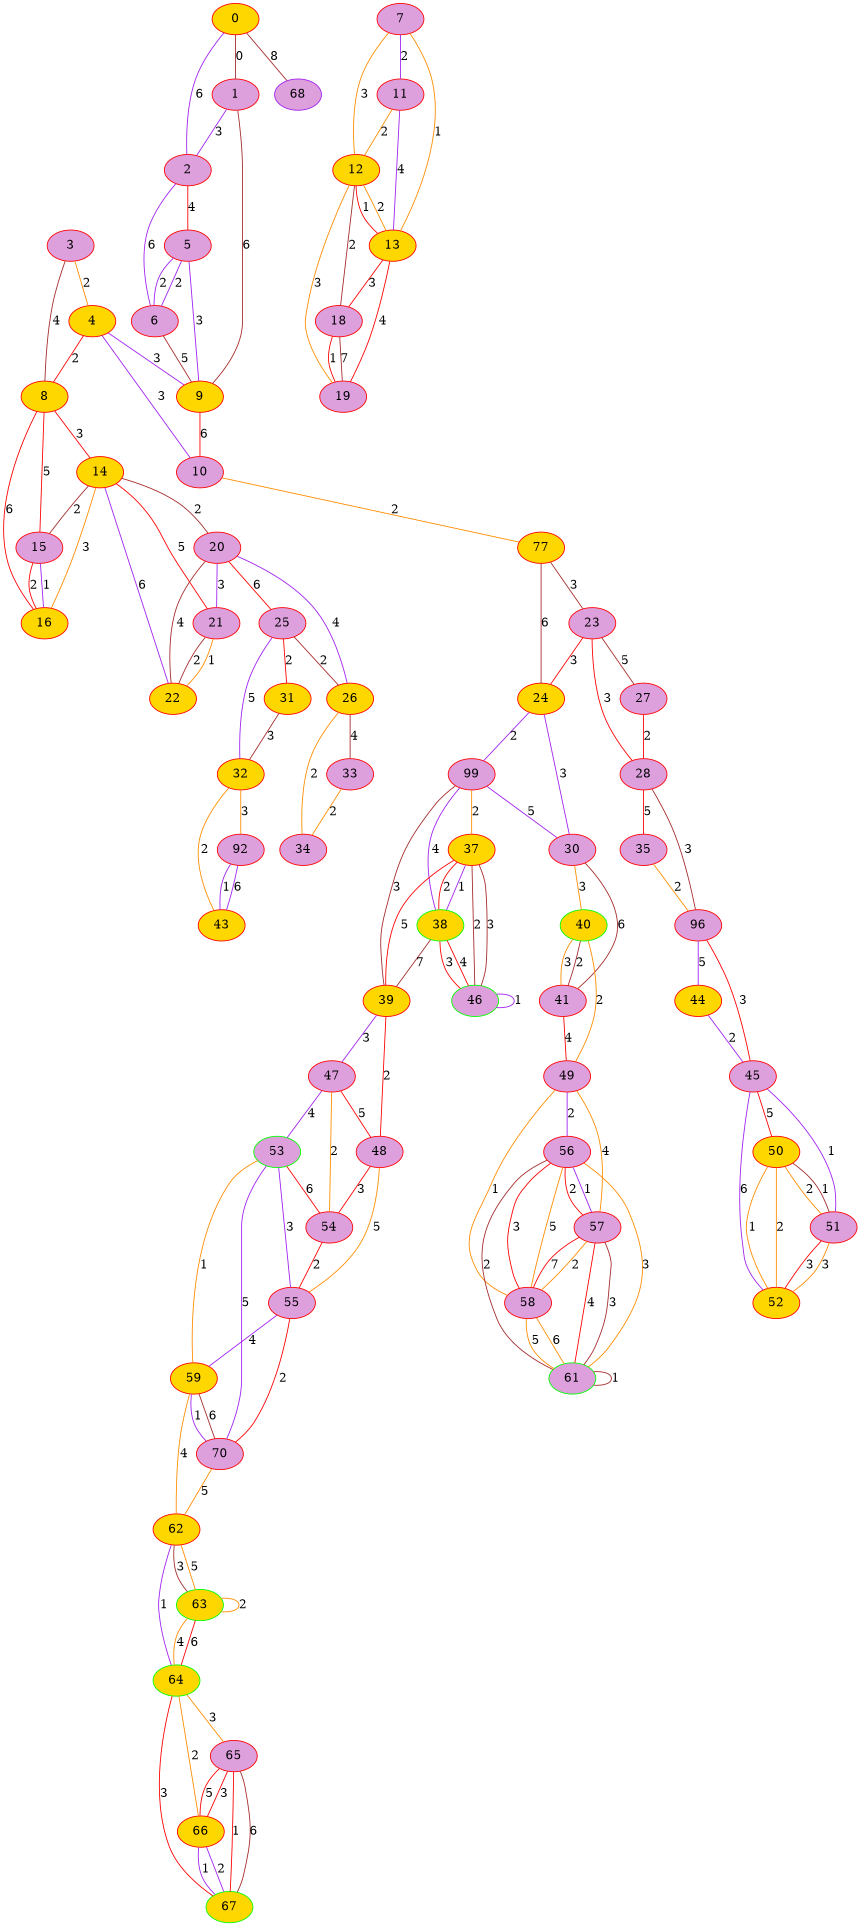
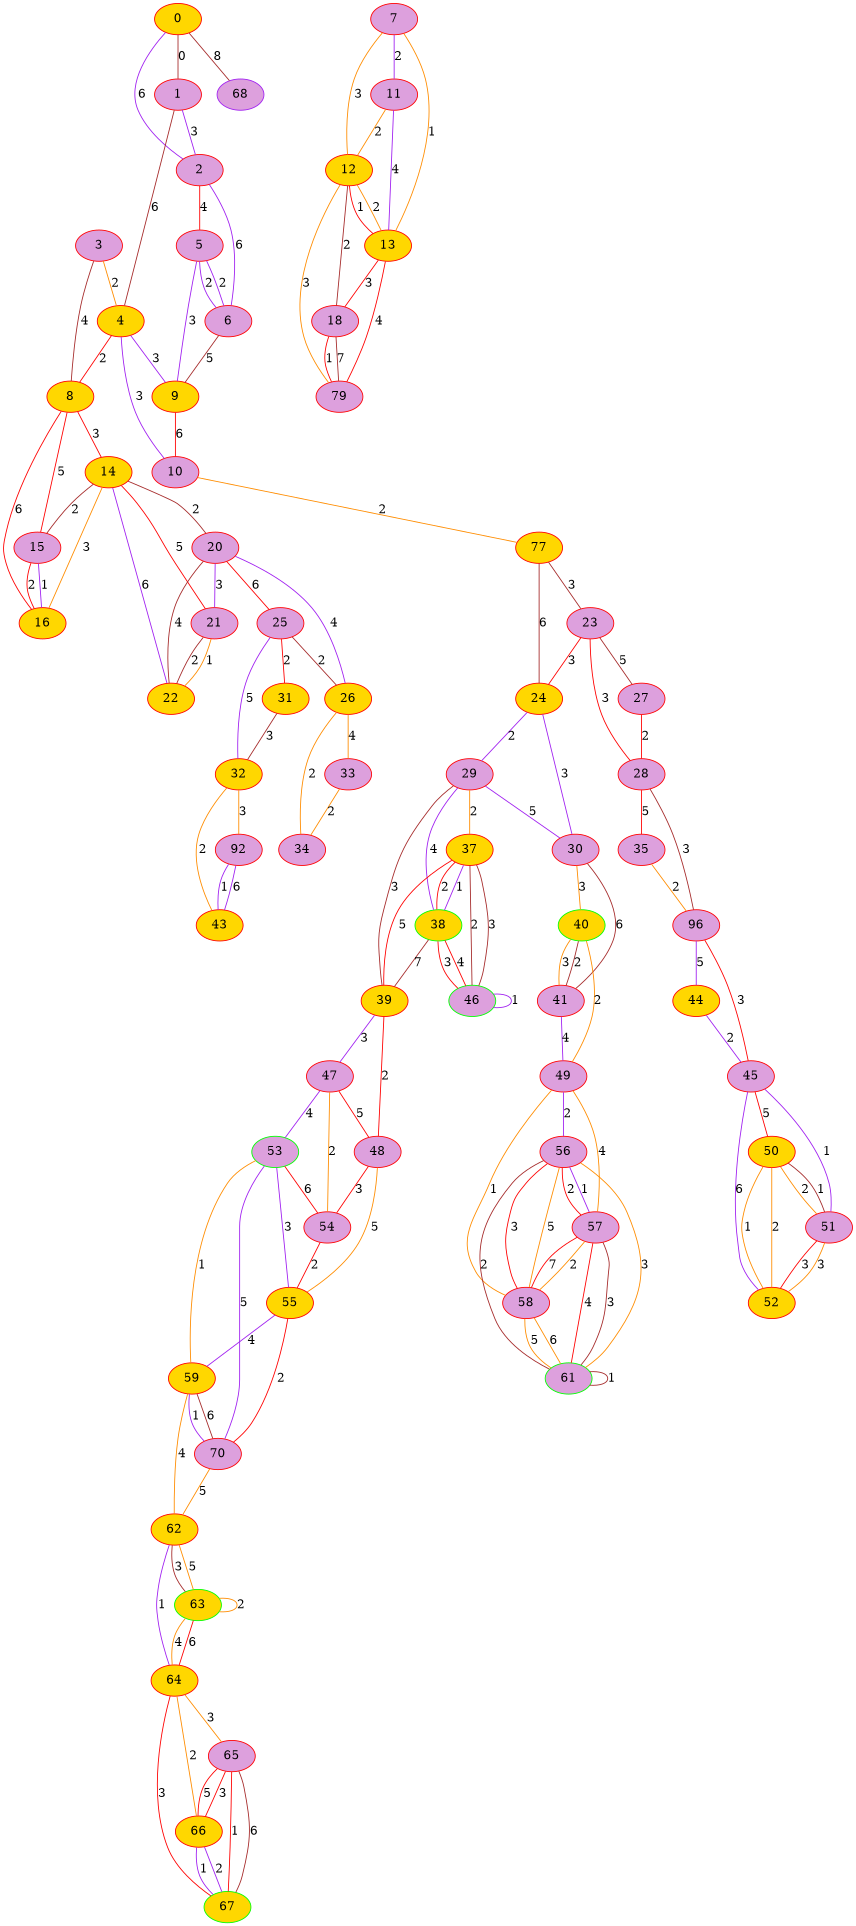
edge "1" -- "9": now "1" -- "4"
node "19": label "19" -> "79"
edge "26" -- "33": color brown -> darkorange
node "99": label "99" -> "29"
edge "41" -- "49": color red -> purple
node "55": fillcolor plum -> gold
node "64": color green -> red
